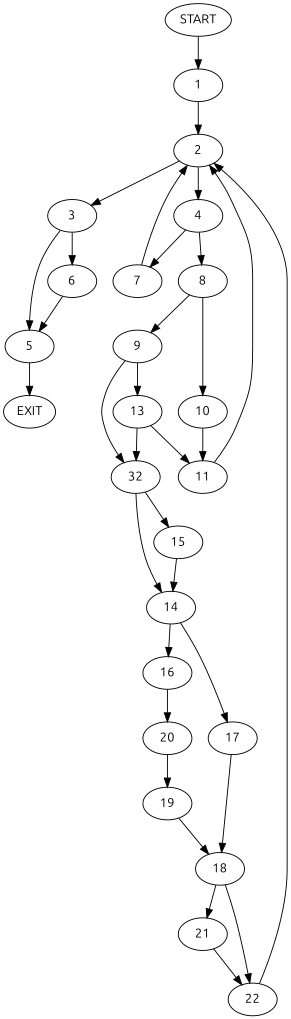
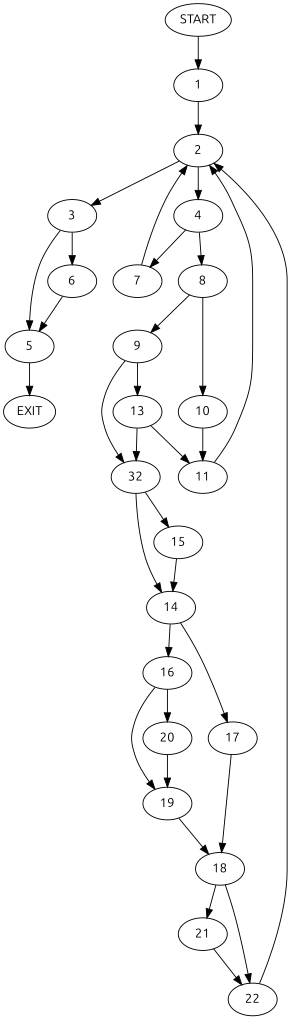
edge "16" -> "19": added
